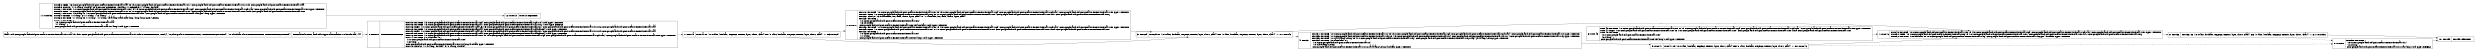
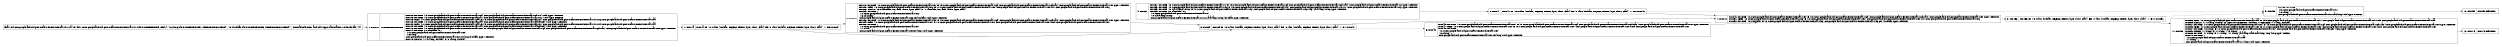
node "2: 0x001c": text "(r1 I:long)" -> "(r1 I:void)"
edge "8: 0x0056" -> "10: 0x005b": now "8: 0x0056" -> "11: 0x005c"
edge "3: 0x002f" -> "4: 0x0031": now "3: 0x002f" -> "6: 0x0043"
